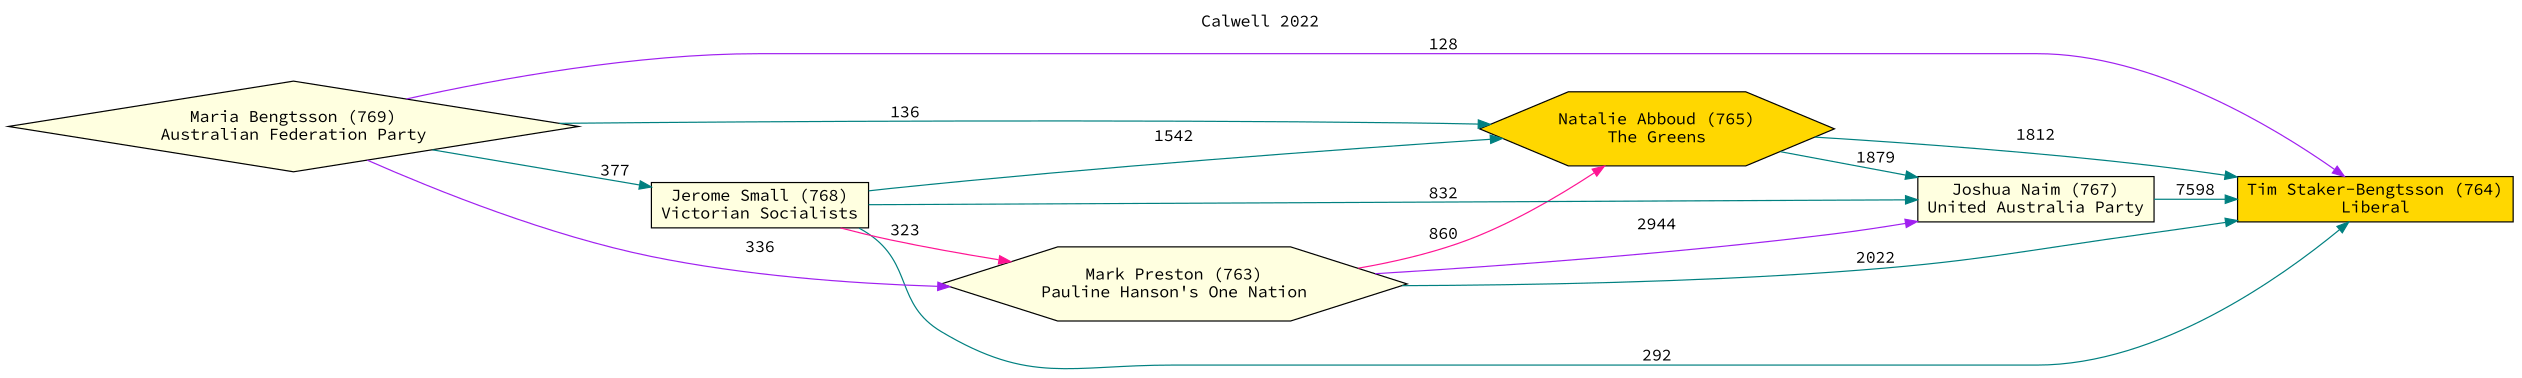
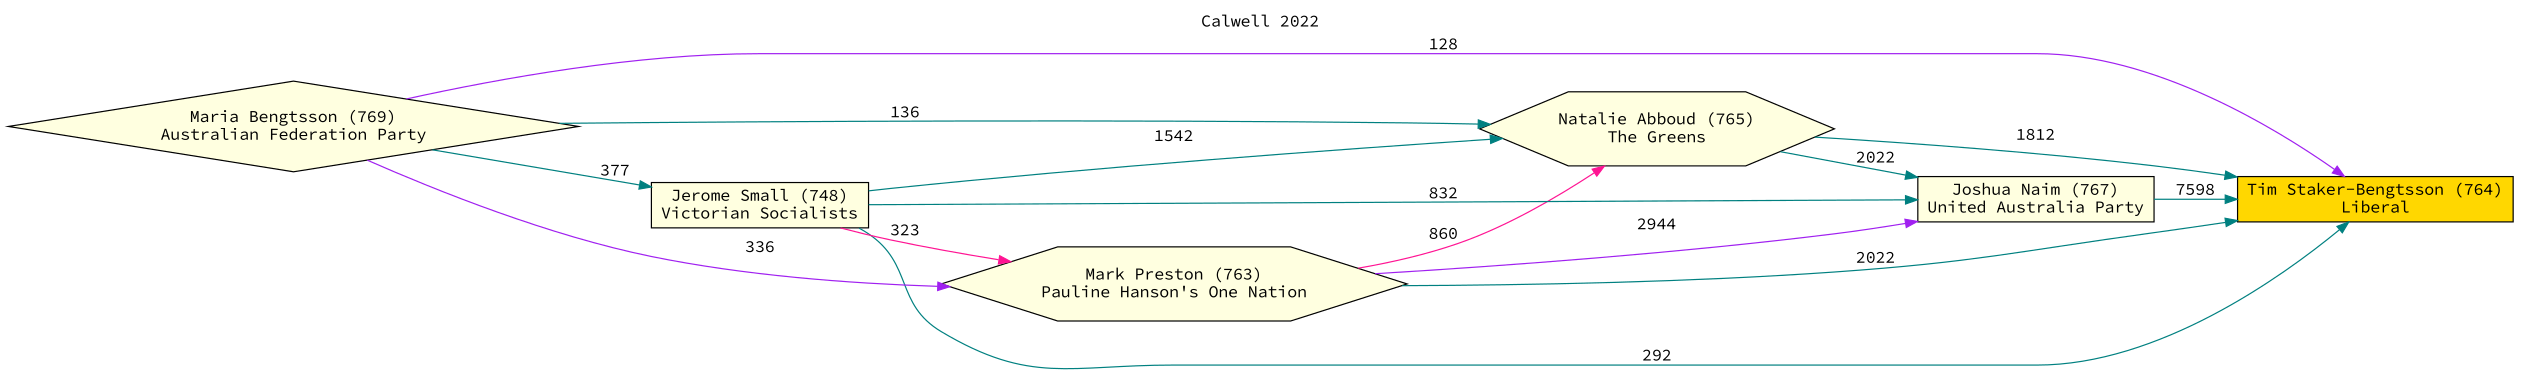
node "Natalie Abboud (765) The Greens": fillcolor gold -> lightyellow
edge "Natalie Abboud (765) The Greens" -> "Joshua Naim (767) United Australia Party": label "1879" -> "2022"
node "Jerome Small (768) Victorian Socialists": label "Jerome Small (768) Victorian Socialists" -> "Jerome Small (748) Victorian Socialists"
